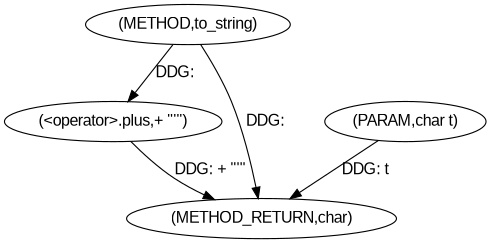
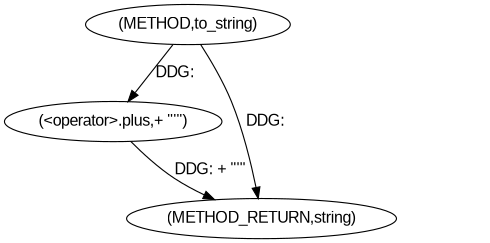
node "(PARAM,char t)": removed
node "(METHOD_RETURN,char)": label "(METHOD_RETURN,char)" -> "(METHOD_RETURN,string)"
